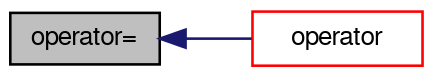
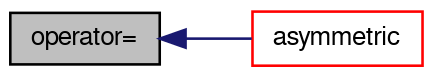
node "operator": label "operator" -> "asymmetric"
